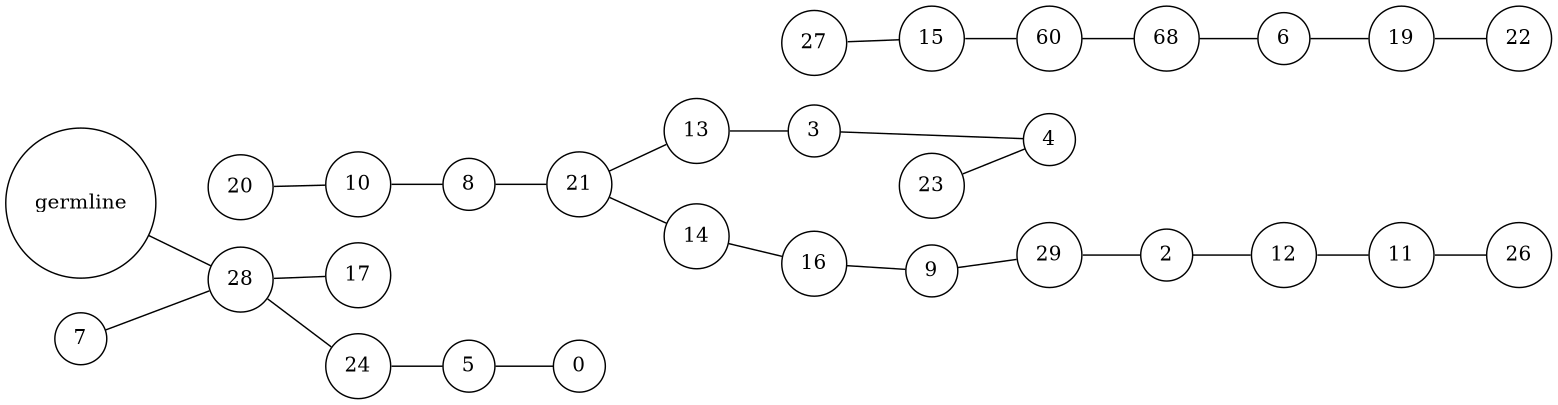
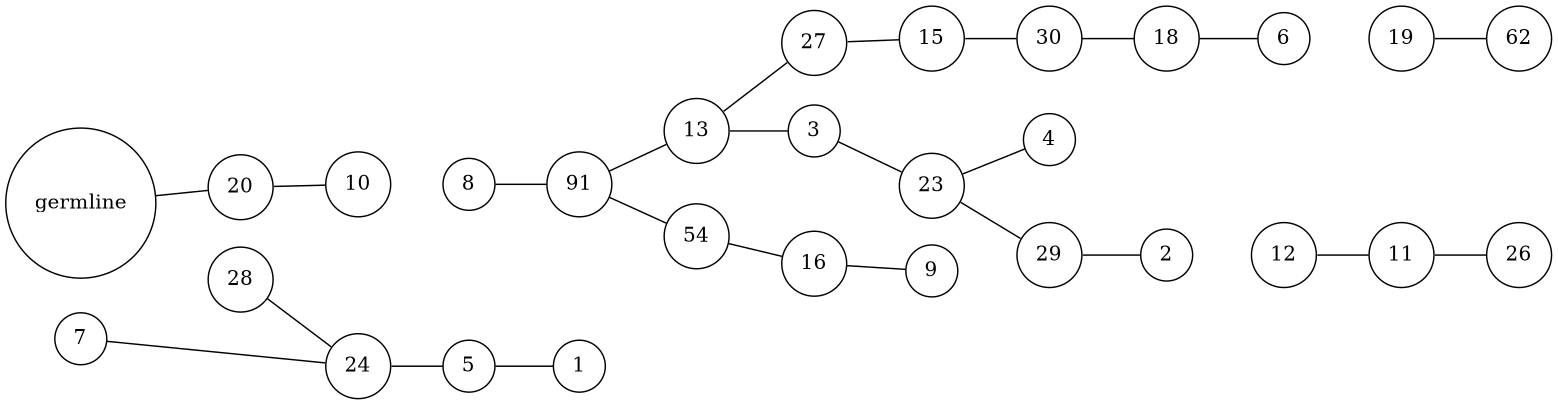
node "60": label "60" -> "30"
node "68": label "68" -> "18"
edge "6" -- "19": removed
node "22": label "22" -> "62"
edge "27" -- "13": added
edge "3" -- "4": now "3" -- "23"
edge "10" -- "8": removed
node "21": label "21" -> "91"
node "14": label "14" -> "54"
edge "germline" -- "28": now "germline" -- "20"
edge "2" -- "12": removed
edge "29" -- "9": now "29" -- "23"
node "17": removed
edge "28" -- "7": now "24" -- "7"
node "0": label "0" -> "1"
